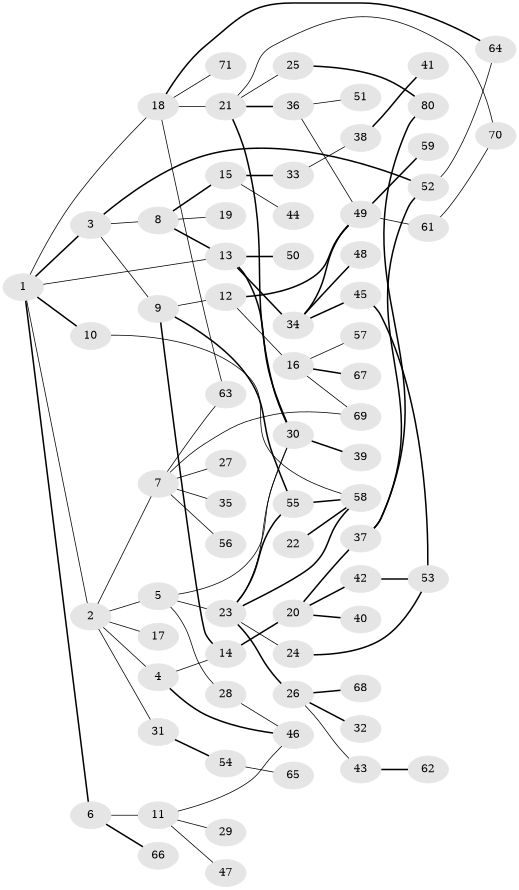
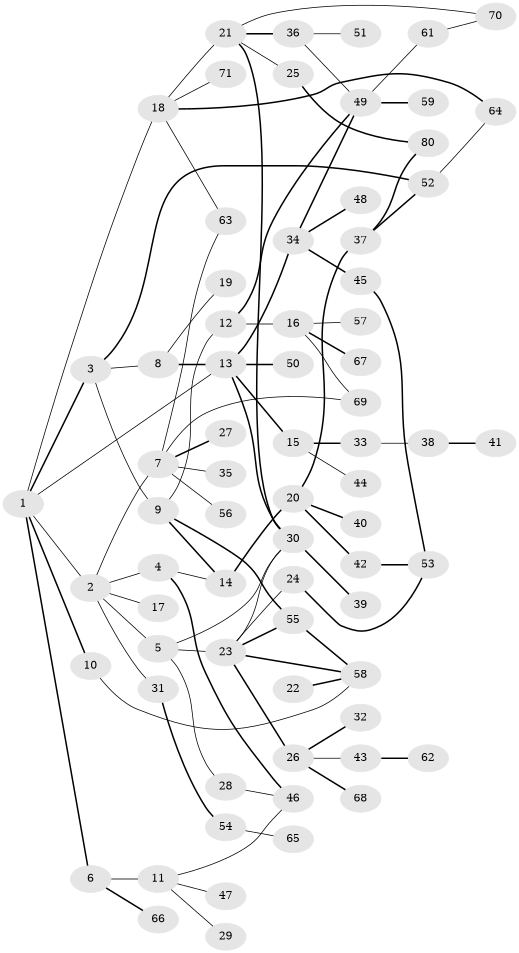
edge "15" -- "8": now "15" -- "13"
edge "27" -- "7": style solid -> bold
